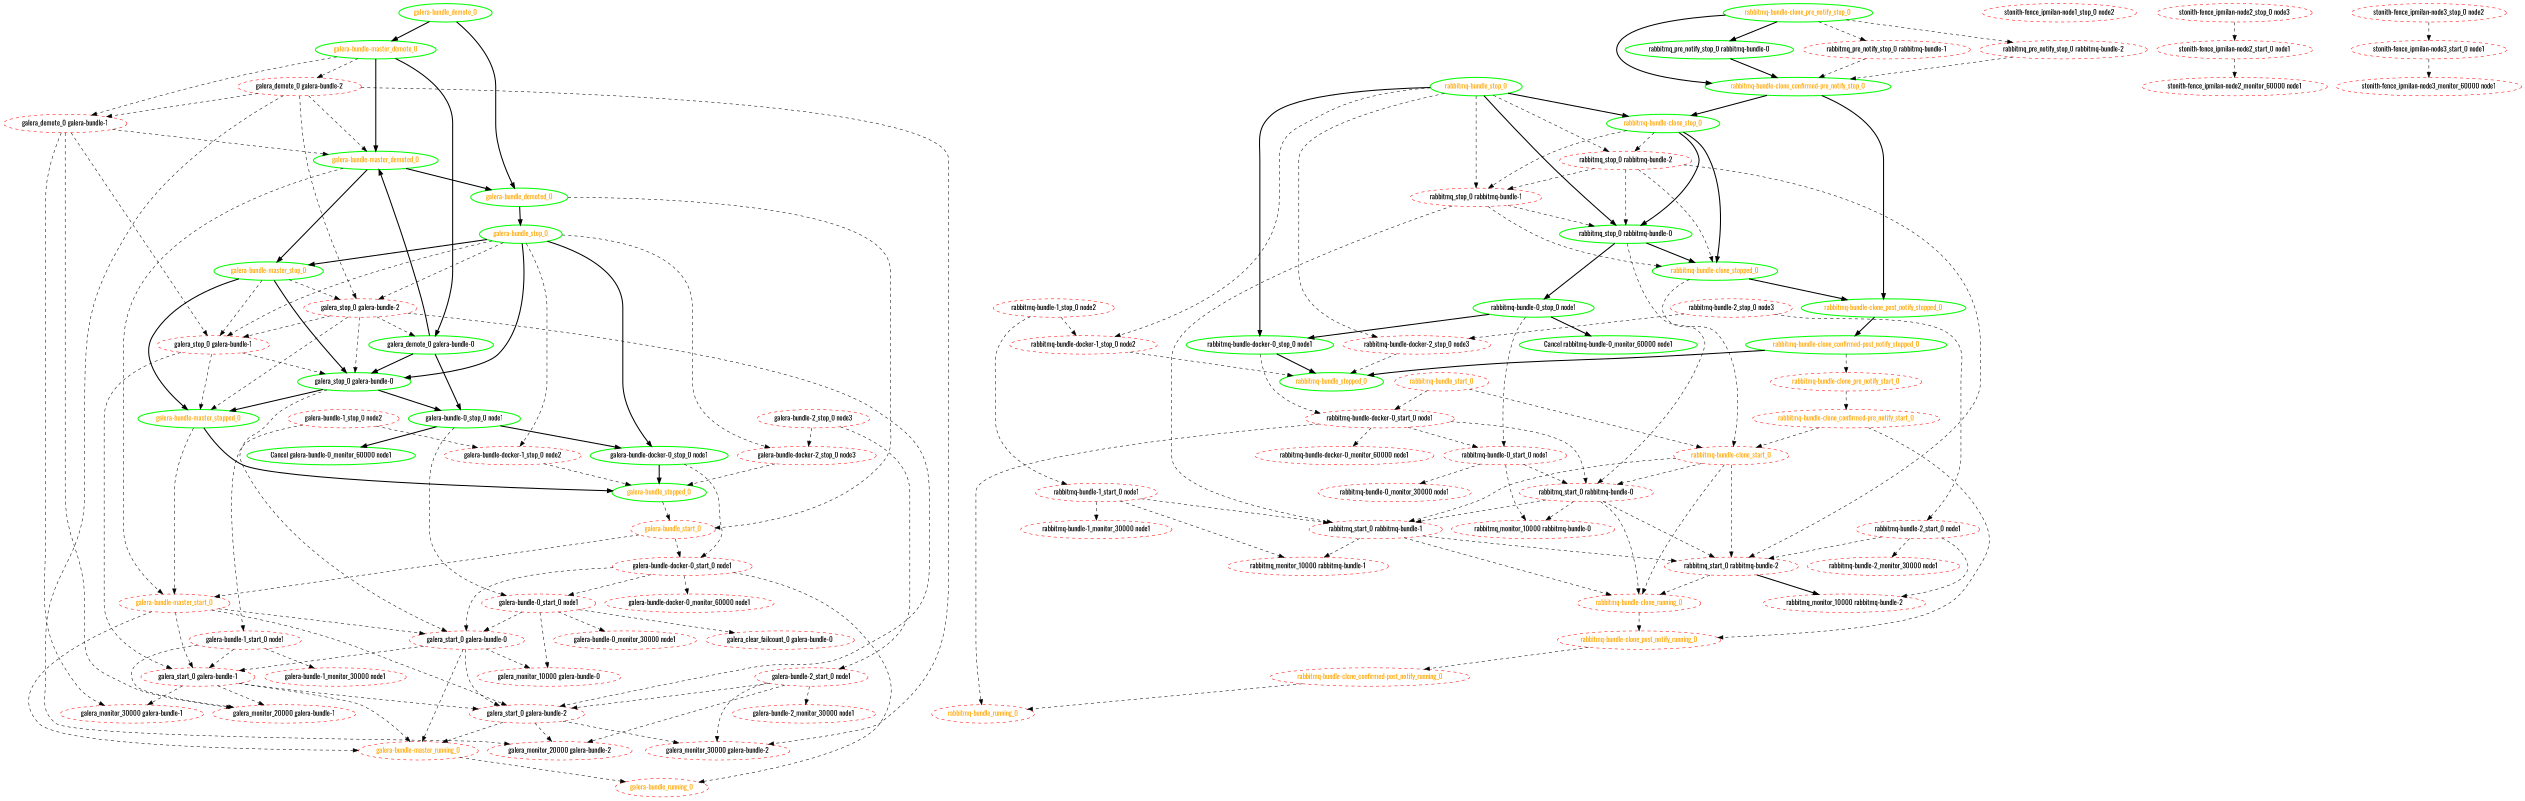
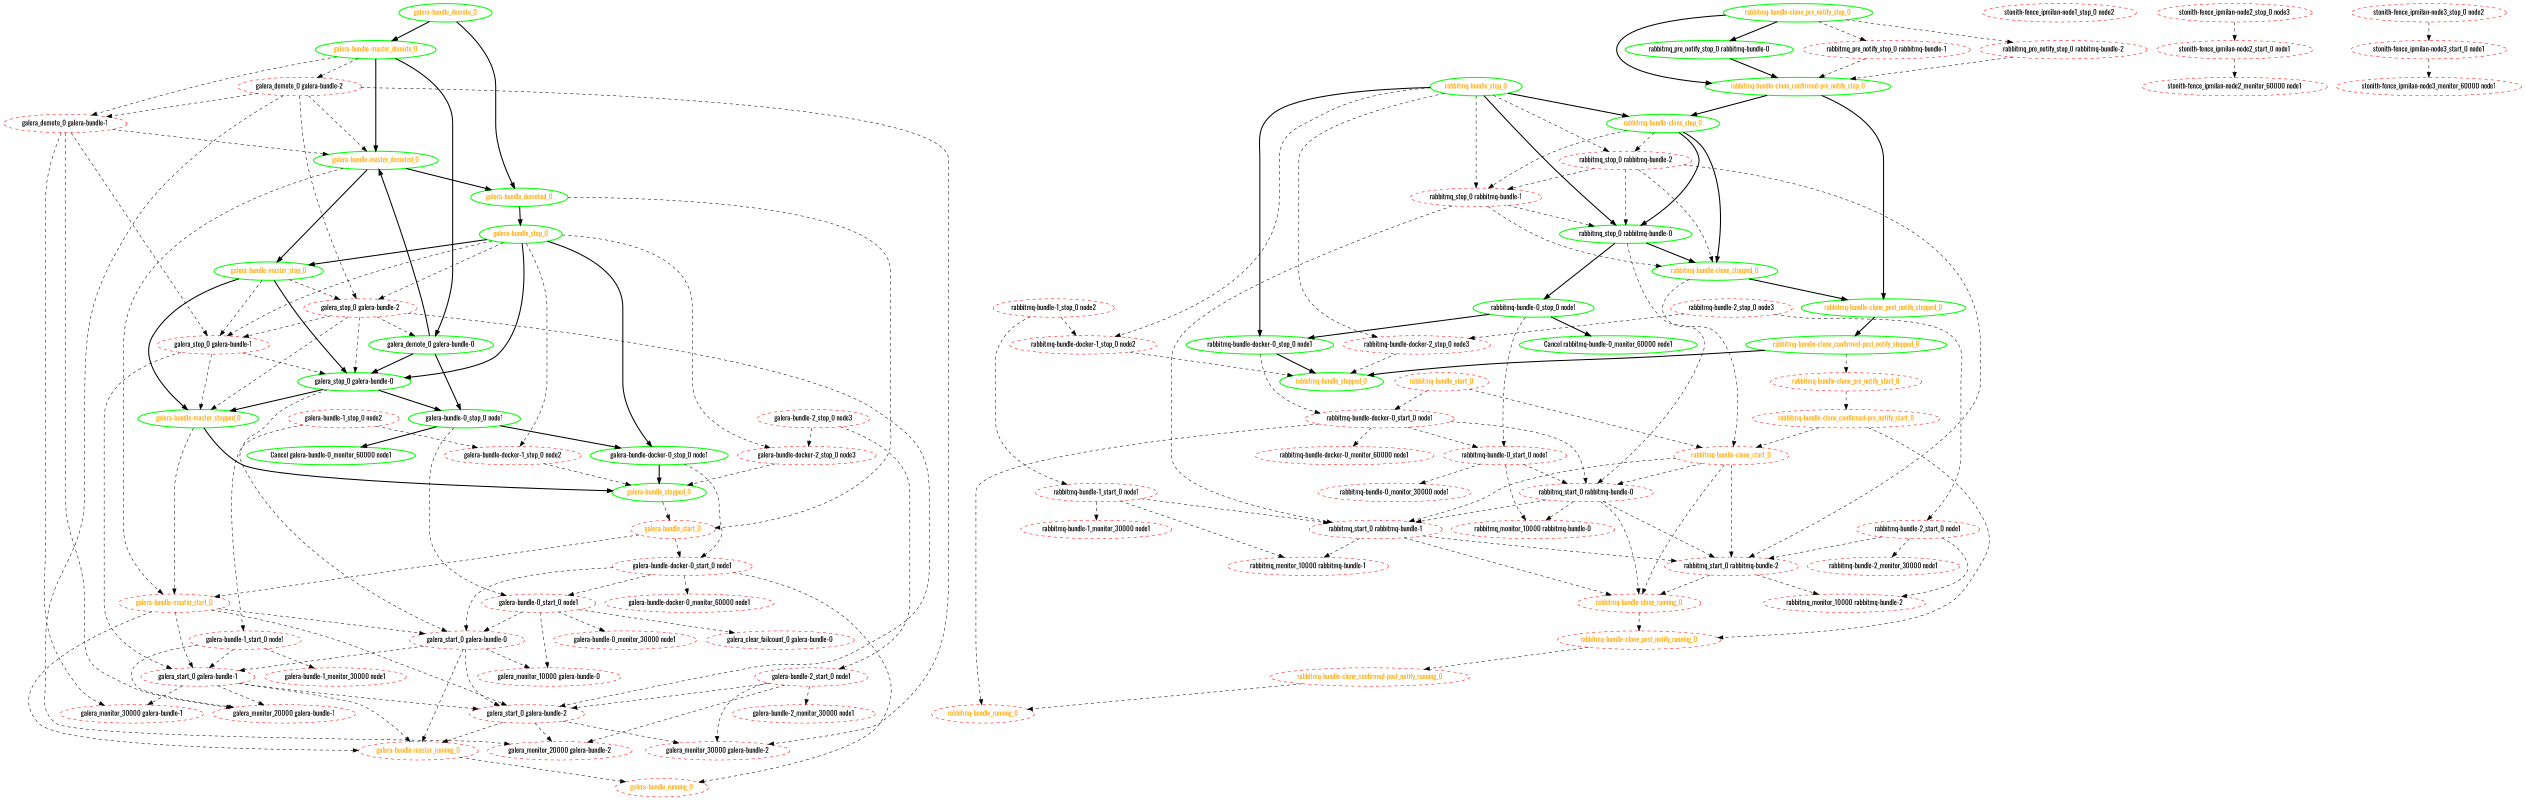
edge "rabbitmq_start_0 rabbitmq-bundle-2" -> "rabbitmq_monitor_10000 rabbitmq-bundle-2": style bold -> dashed
